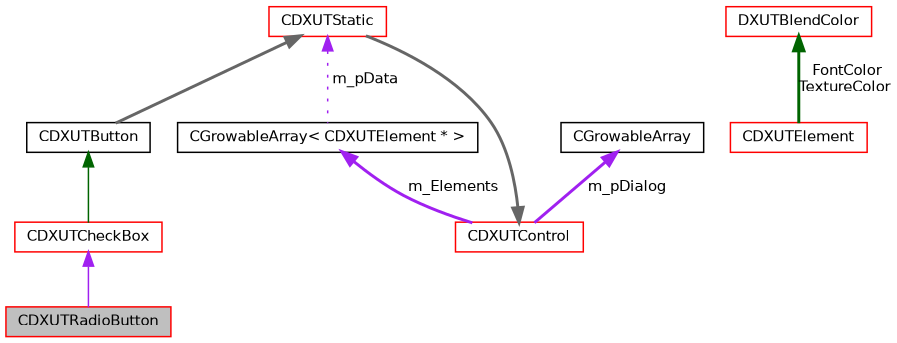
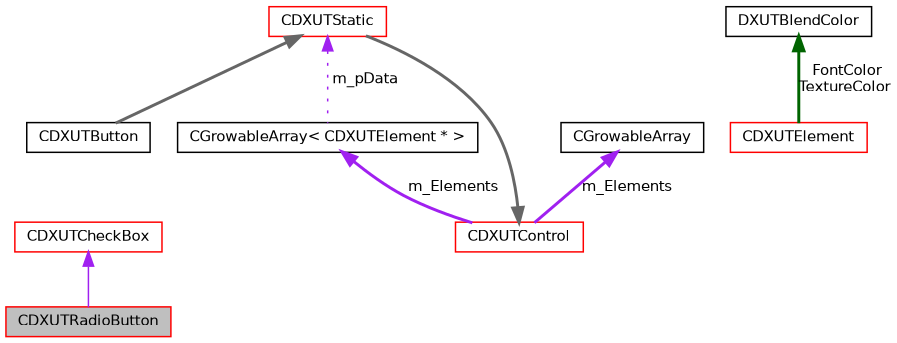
node "DXUTBlendColor": color red -> black
edge "CDXUTControl" -> "CGrowableArray": label " m_pDialog" -> " m_Elements"
edge "CDXUTCheckBox" -> "CDXUTButton": removed
